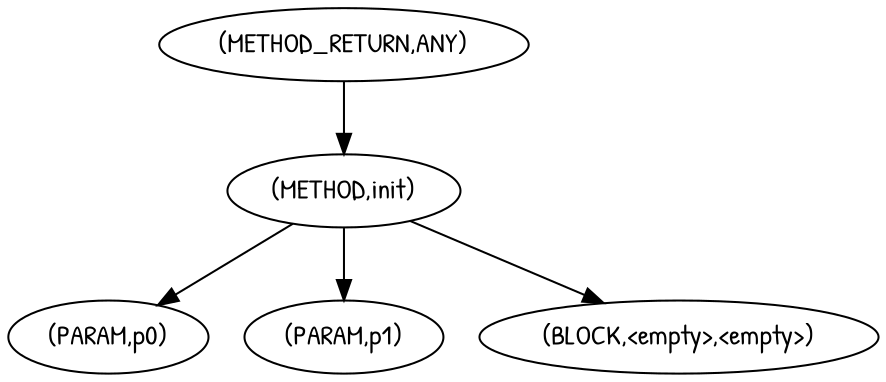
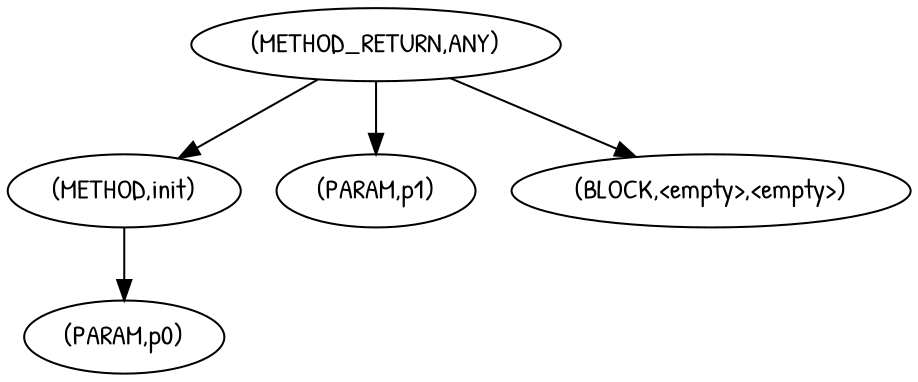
edge "(METHOD,init)" -> "(PARAM,p1)": now "(METHOD_RETURN,ANY)" -> "(PARAM,p1)"
edge "(METHOD,init)" -> "(BLOCK,<empty>,<empty>)": now "(METHOD_RETURN,ANY)" -> "(BLOCK,<empty>,<empty>)"
